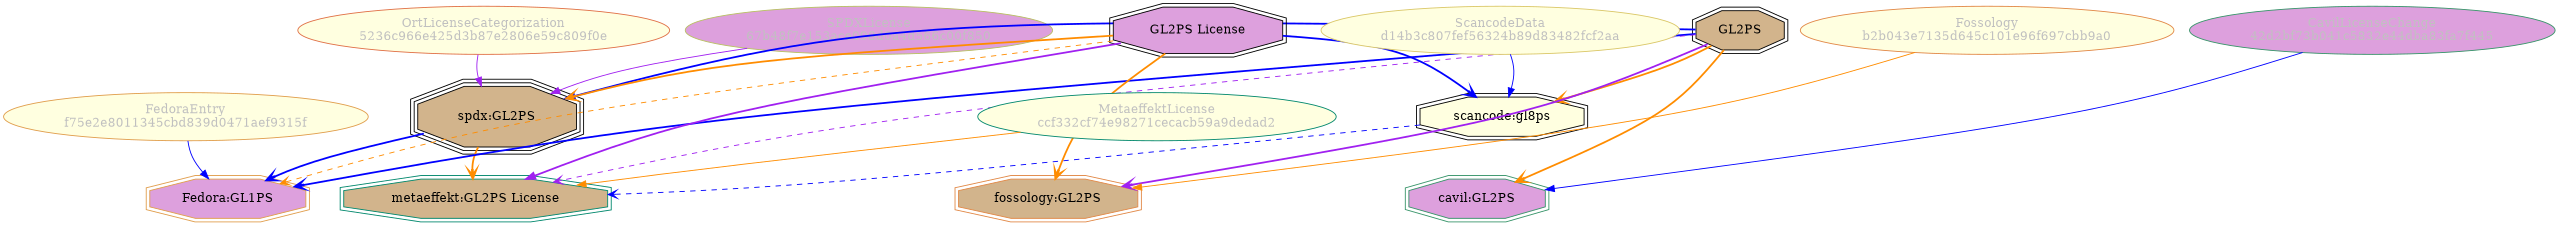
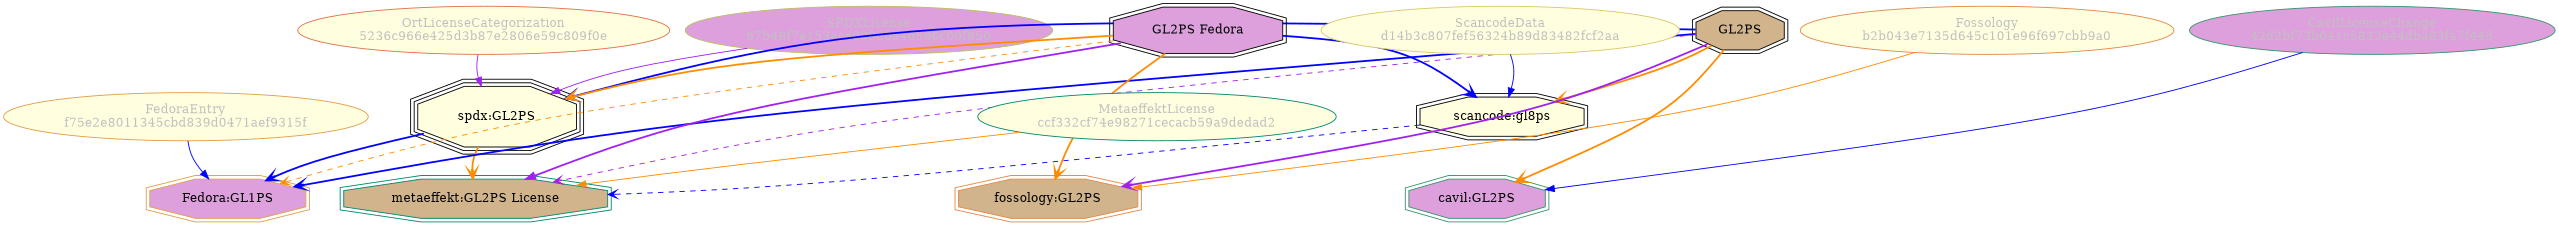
edge "GL2PS" -> "spdx:GL2PS": arrowhead normal -> vee
node "GL2PS License": label "GL2PS License" -> "GL2PS Fedora"
node "spdx:GL2PS": fillcolor tan -> lightyellow
